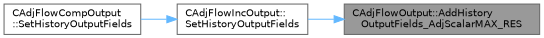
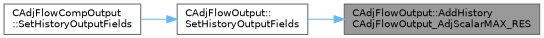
node "CAdjFlowIncOutput:: SetHistoryOutputFields": label "CAdjFlowIncOutput:: SetHistoryOutputFields" -> "CAdjFlowOutput:: SetHistoryOutputFields"
node "CAdjFlowOutput::AddHistory OutputFields_AdjScalarMAX_RES": label "CAdjFlowOutput::AddHistory OutputFields_AdjScalarMAX_RES" -> "CAdjFlowOutput::AddHistory CAdjFlowOutput_AdjScalarMAX_RES"
